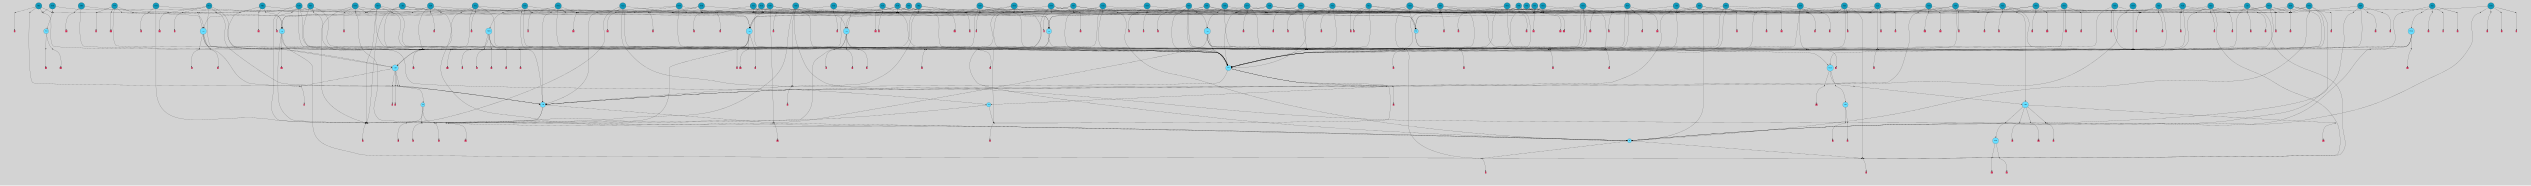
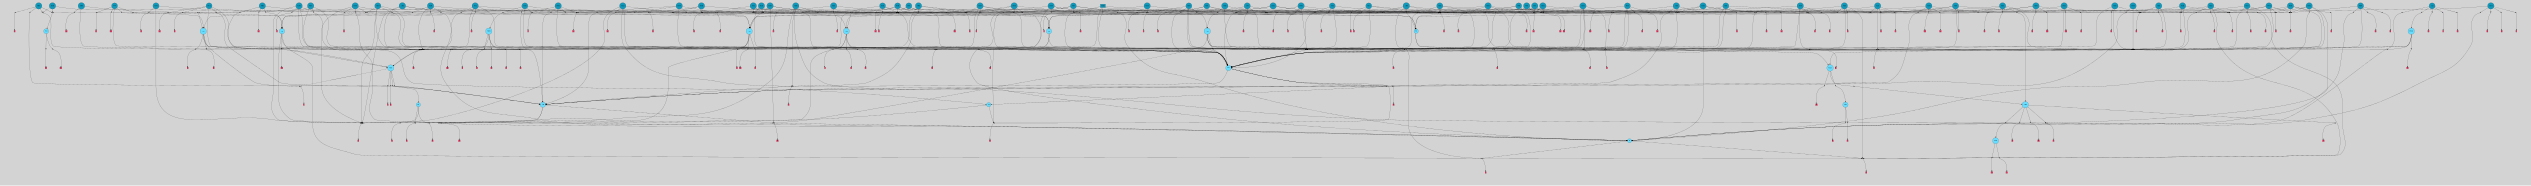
node "T582": shape circle -> box
